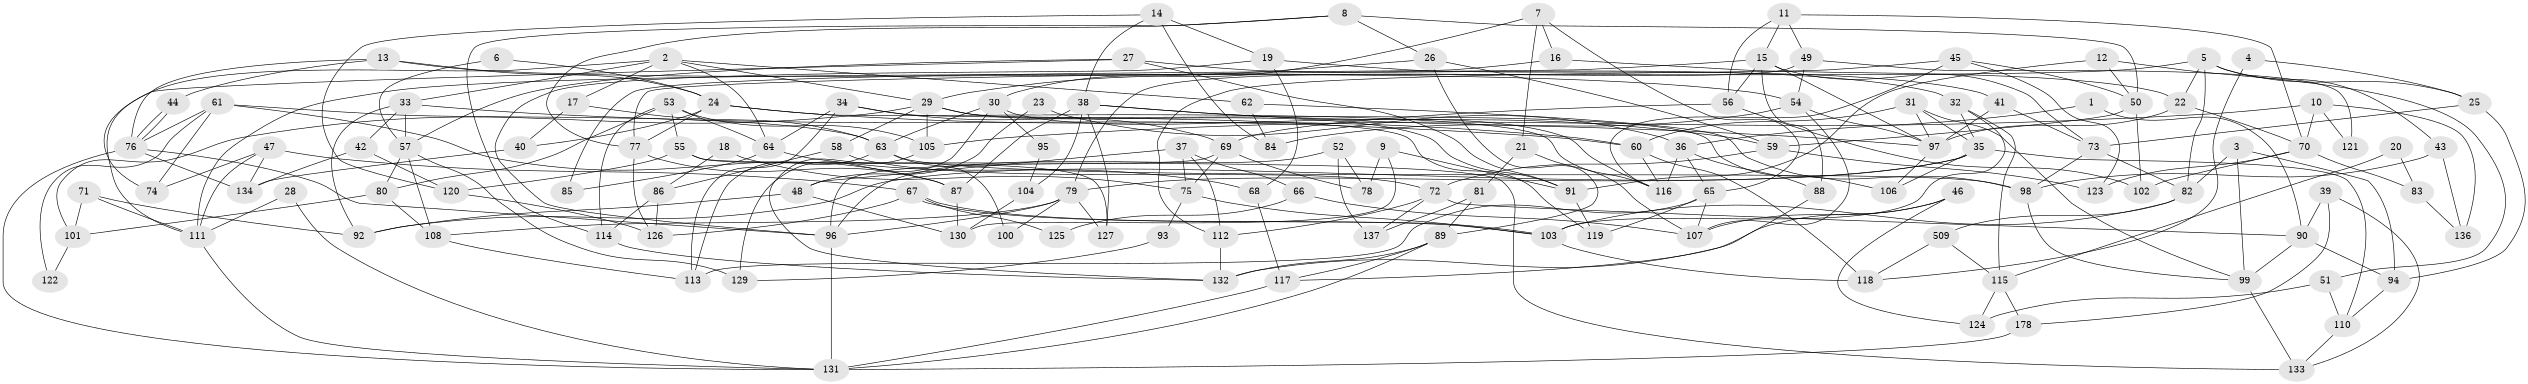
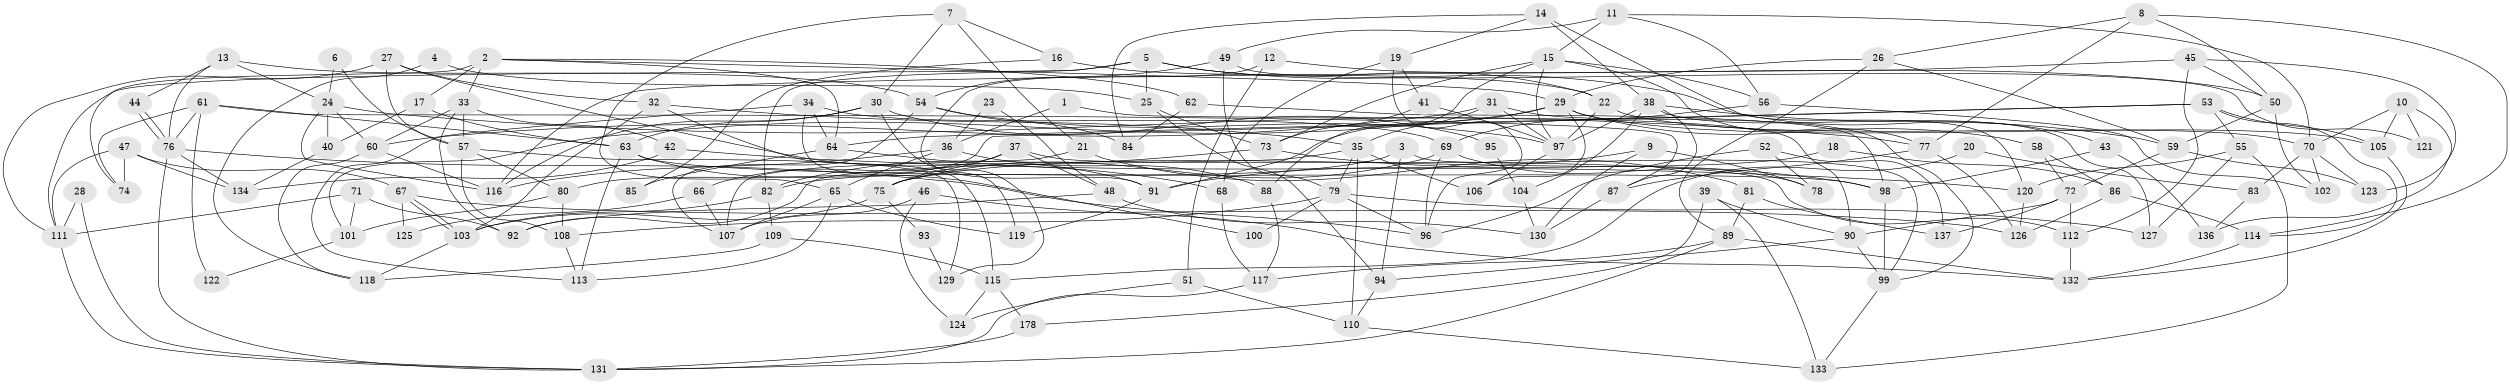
node "509": label "509" -> "109"
edge "96" -- "131": removed
